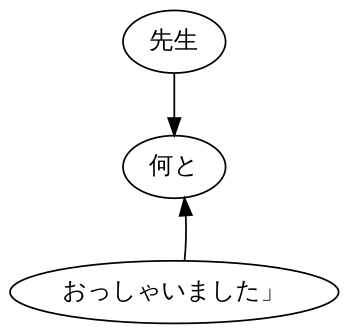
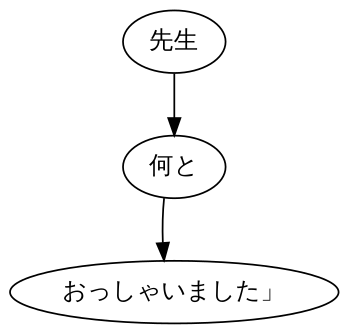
edge "おっしゃいました」" -> "何と": reversed
